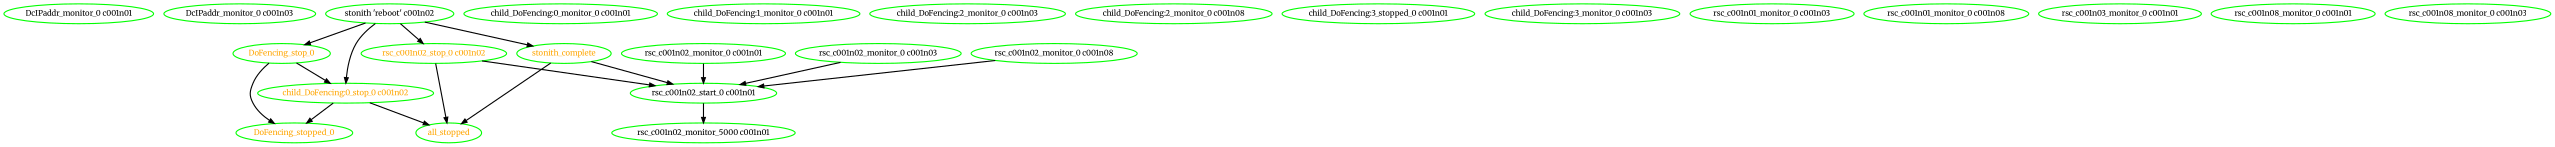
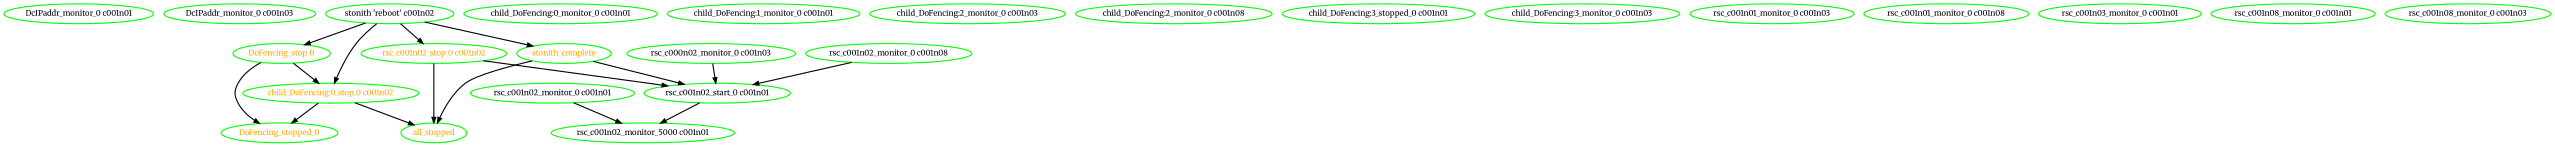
node "rsc_c001n02_monitor_0 c001n03": label "rsc_c001n02_monitor_0 c001n03" -> "rsc_c000n02_monitor_0 c001n03"
edge "rsc_c001n02_monitor_0 c001n01" -> "rsc_c001n02_start_0 c001n01": now "rsc_c001n02_monitor_0 c001n01" -> "rsc_c001n02_monitor_5000 c001n01"
